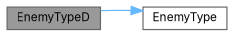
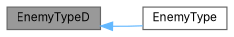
edge "EnemyTypeD" -> "EnemyType": reversed
